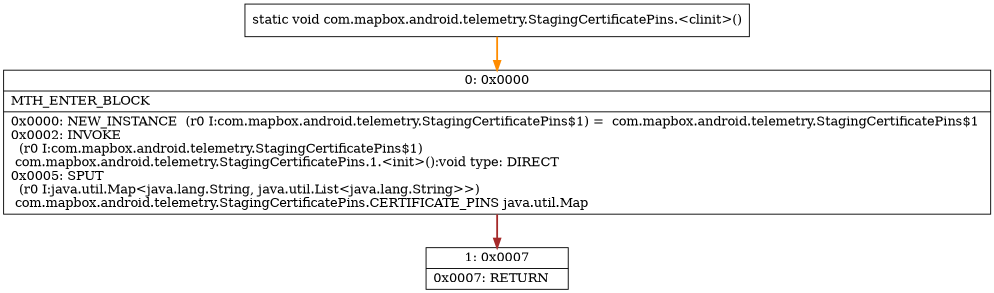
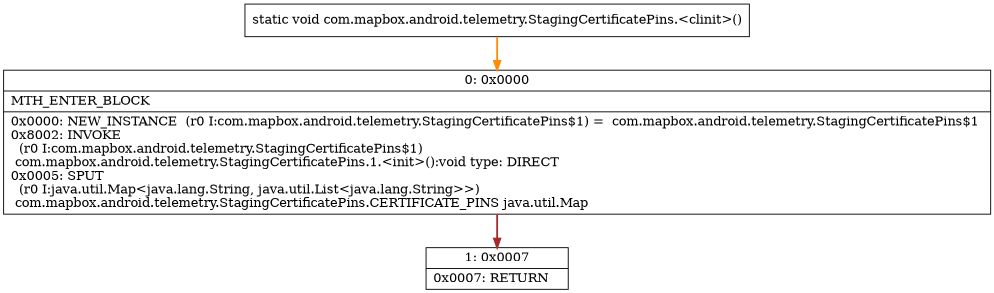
node "0: 0x0000": text "0x0002: INVOKE" -> "0x8002: INVOKE"
